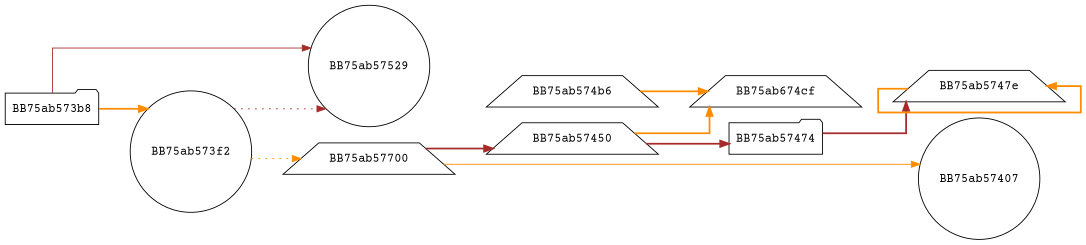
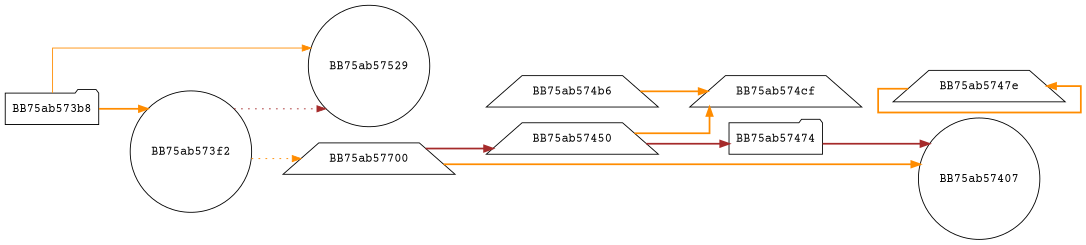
edge "BB75ab573b8" -> "BB75ab57529": color brown -> darkorange
node "BB75ab674cf": label "BB75ab674cf" -> "BB75ab574cf"
edge "BB75ab57474" -> "BB75ab5747e": now "BB75ab57474" -> "BB75ab57407"
edge "BB75ab57700" -> "BB75ab57407": style solid -> bold
